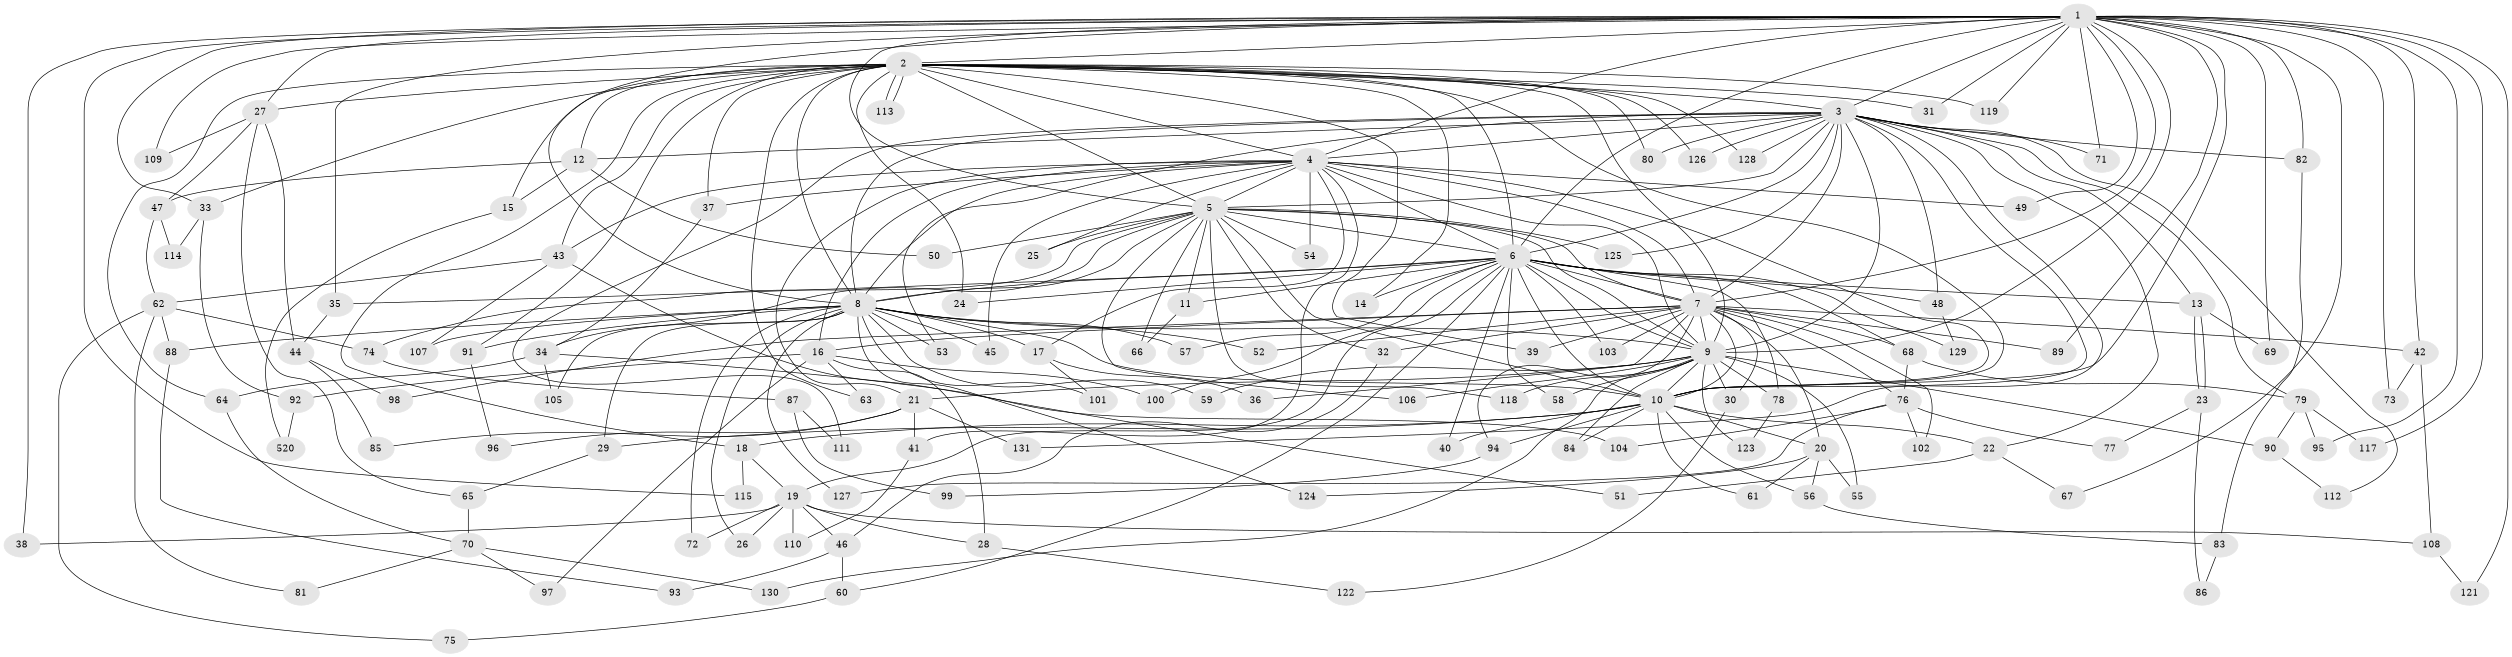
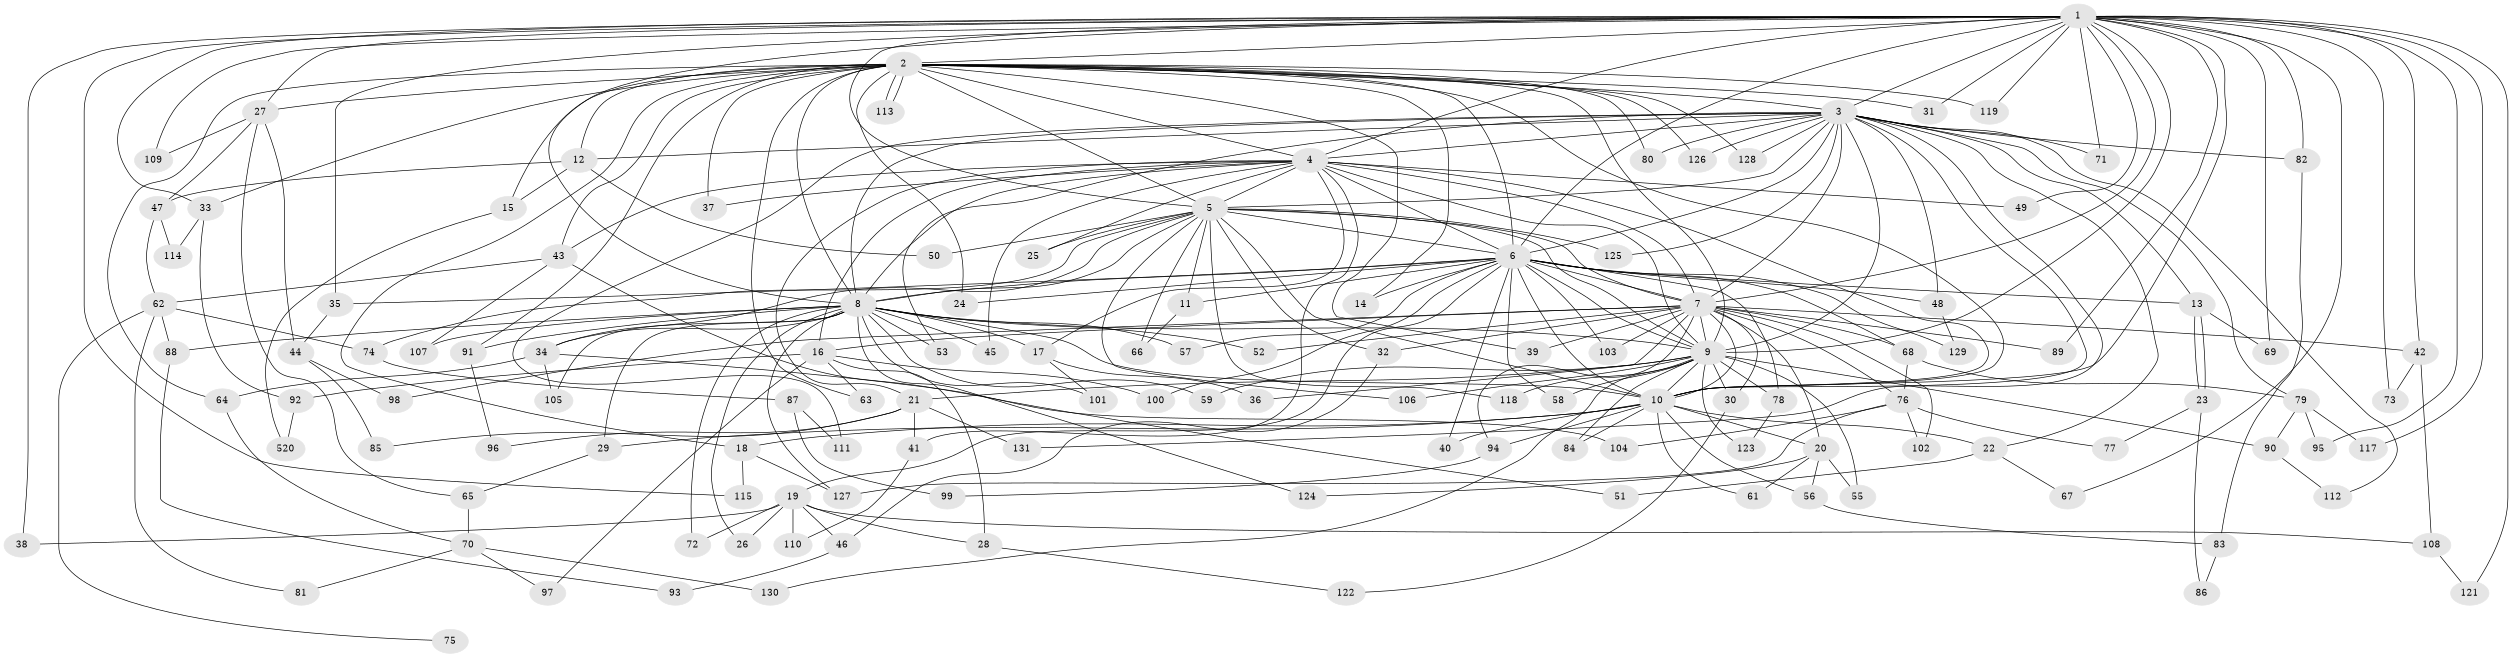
node "54": removed
edge "37" -- "34": now "8" -- "34"
edge "18" -- "19": now "18" -- "127"
node "60": removed
